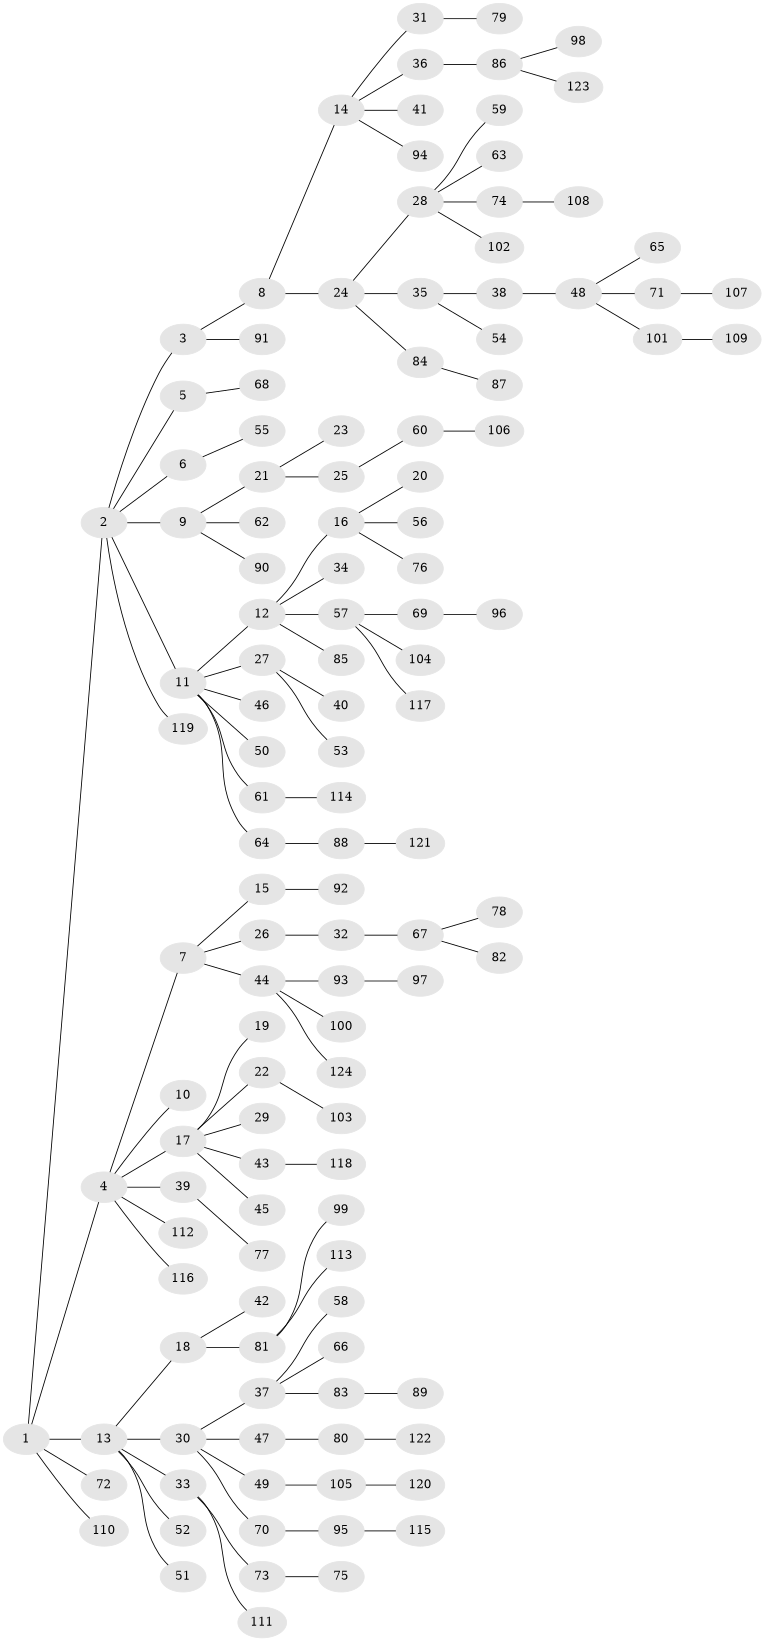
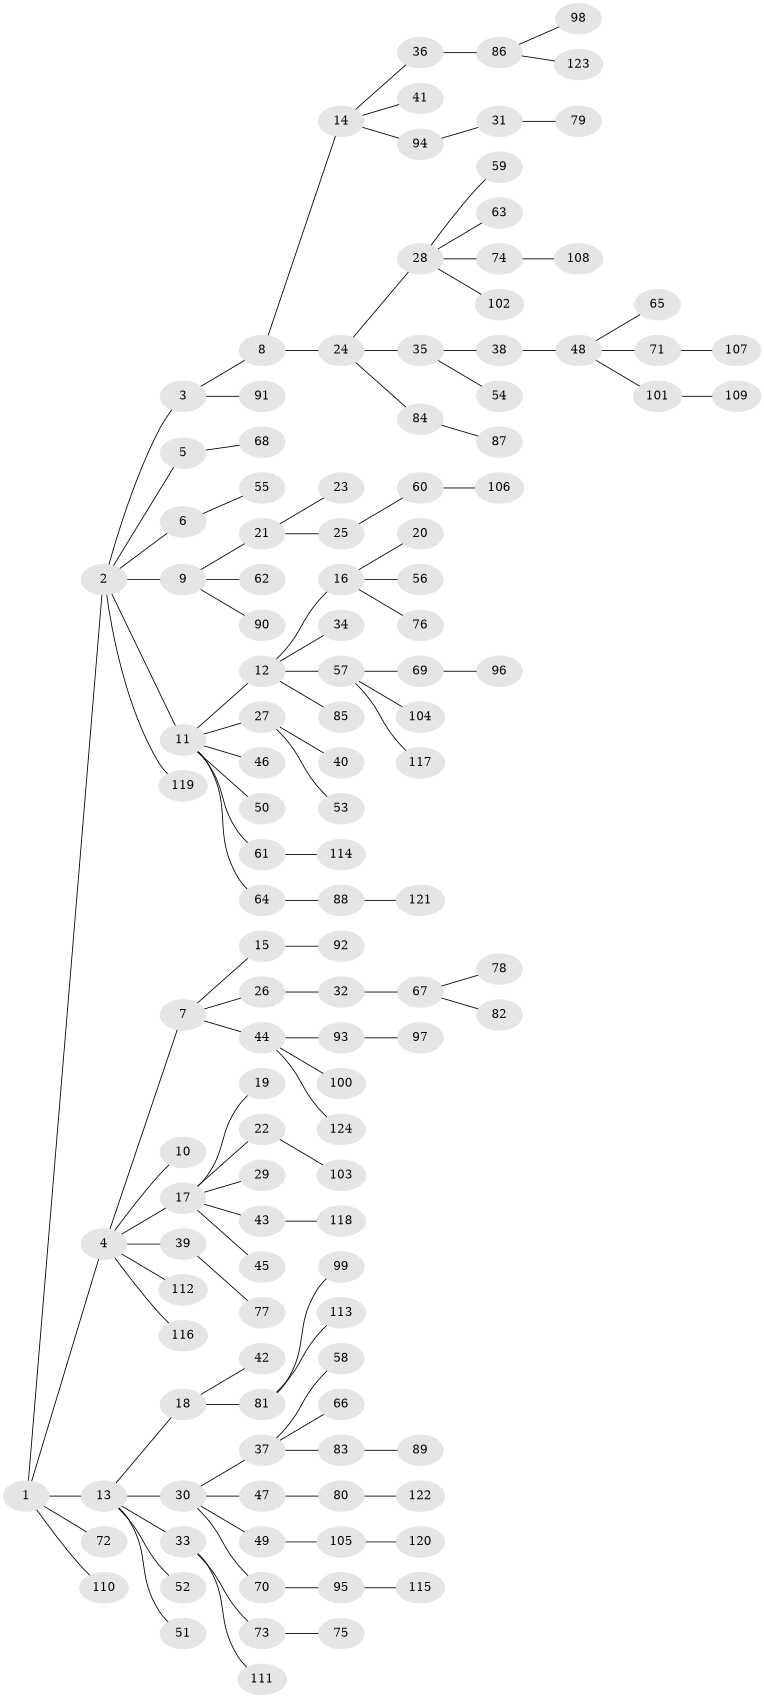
edge "31" -- "14": now "31" -- "94"
